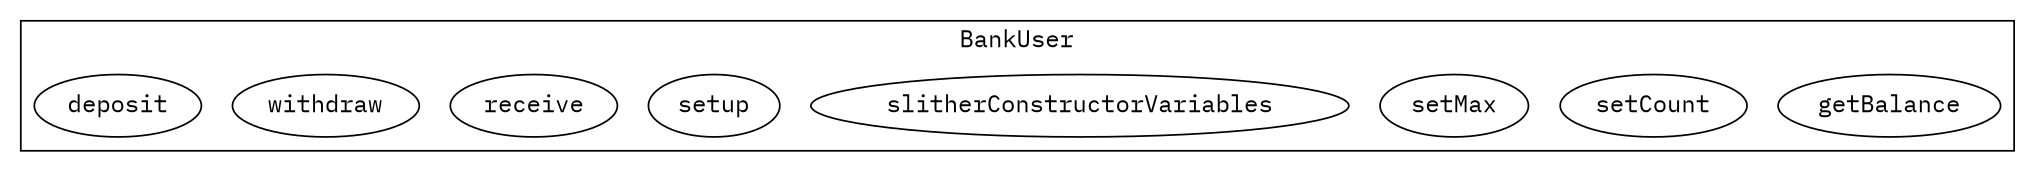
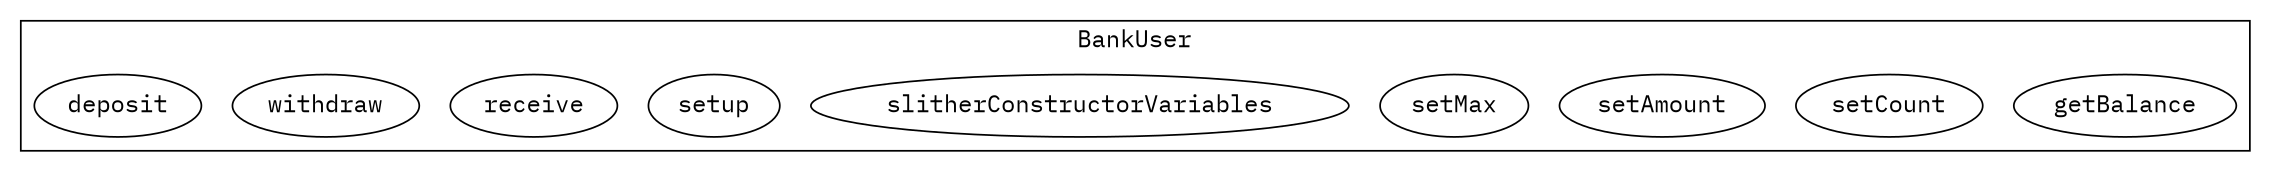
node "setAmount": added
